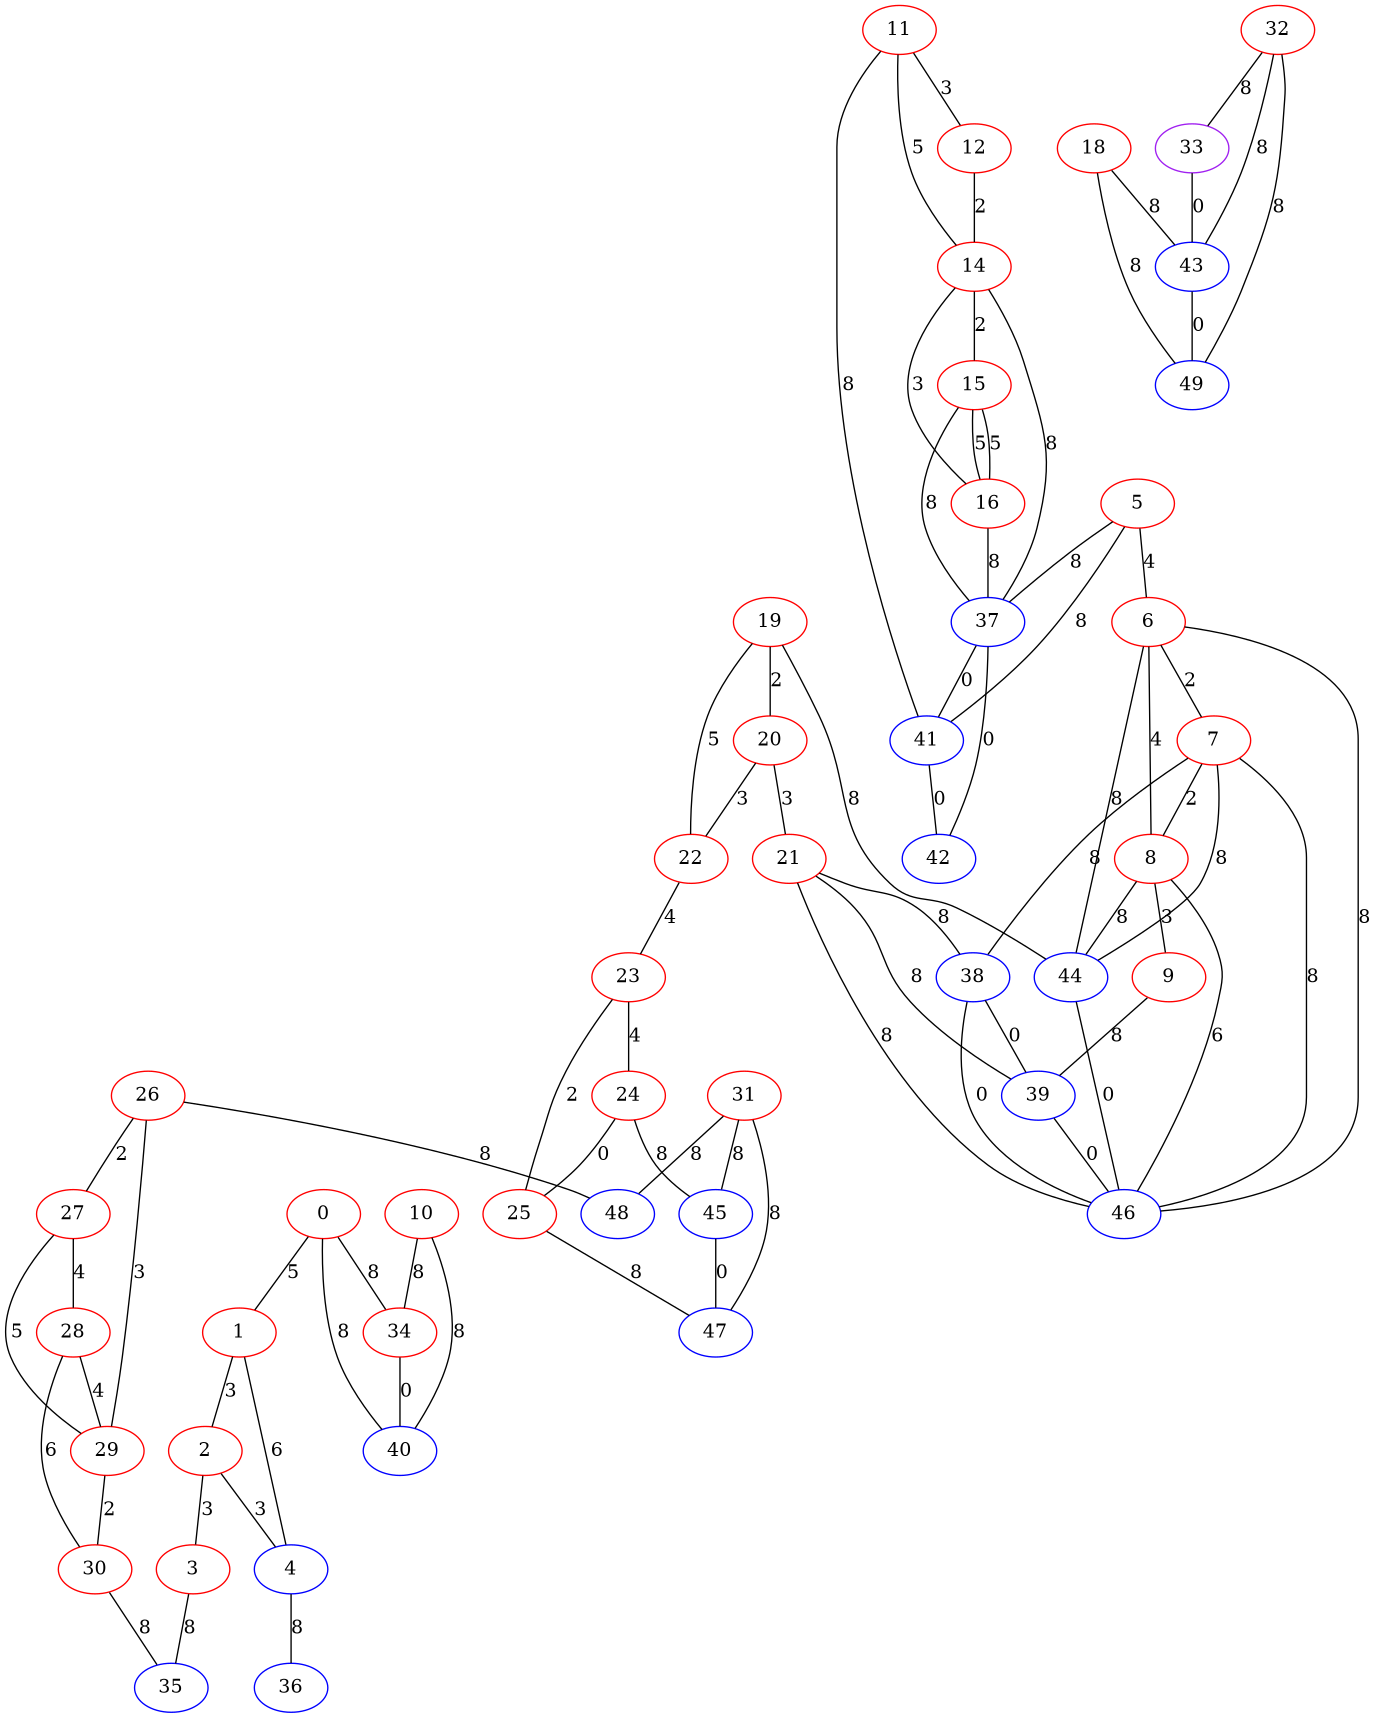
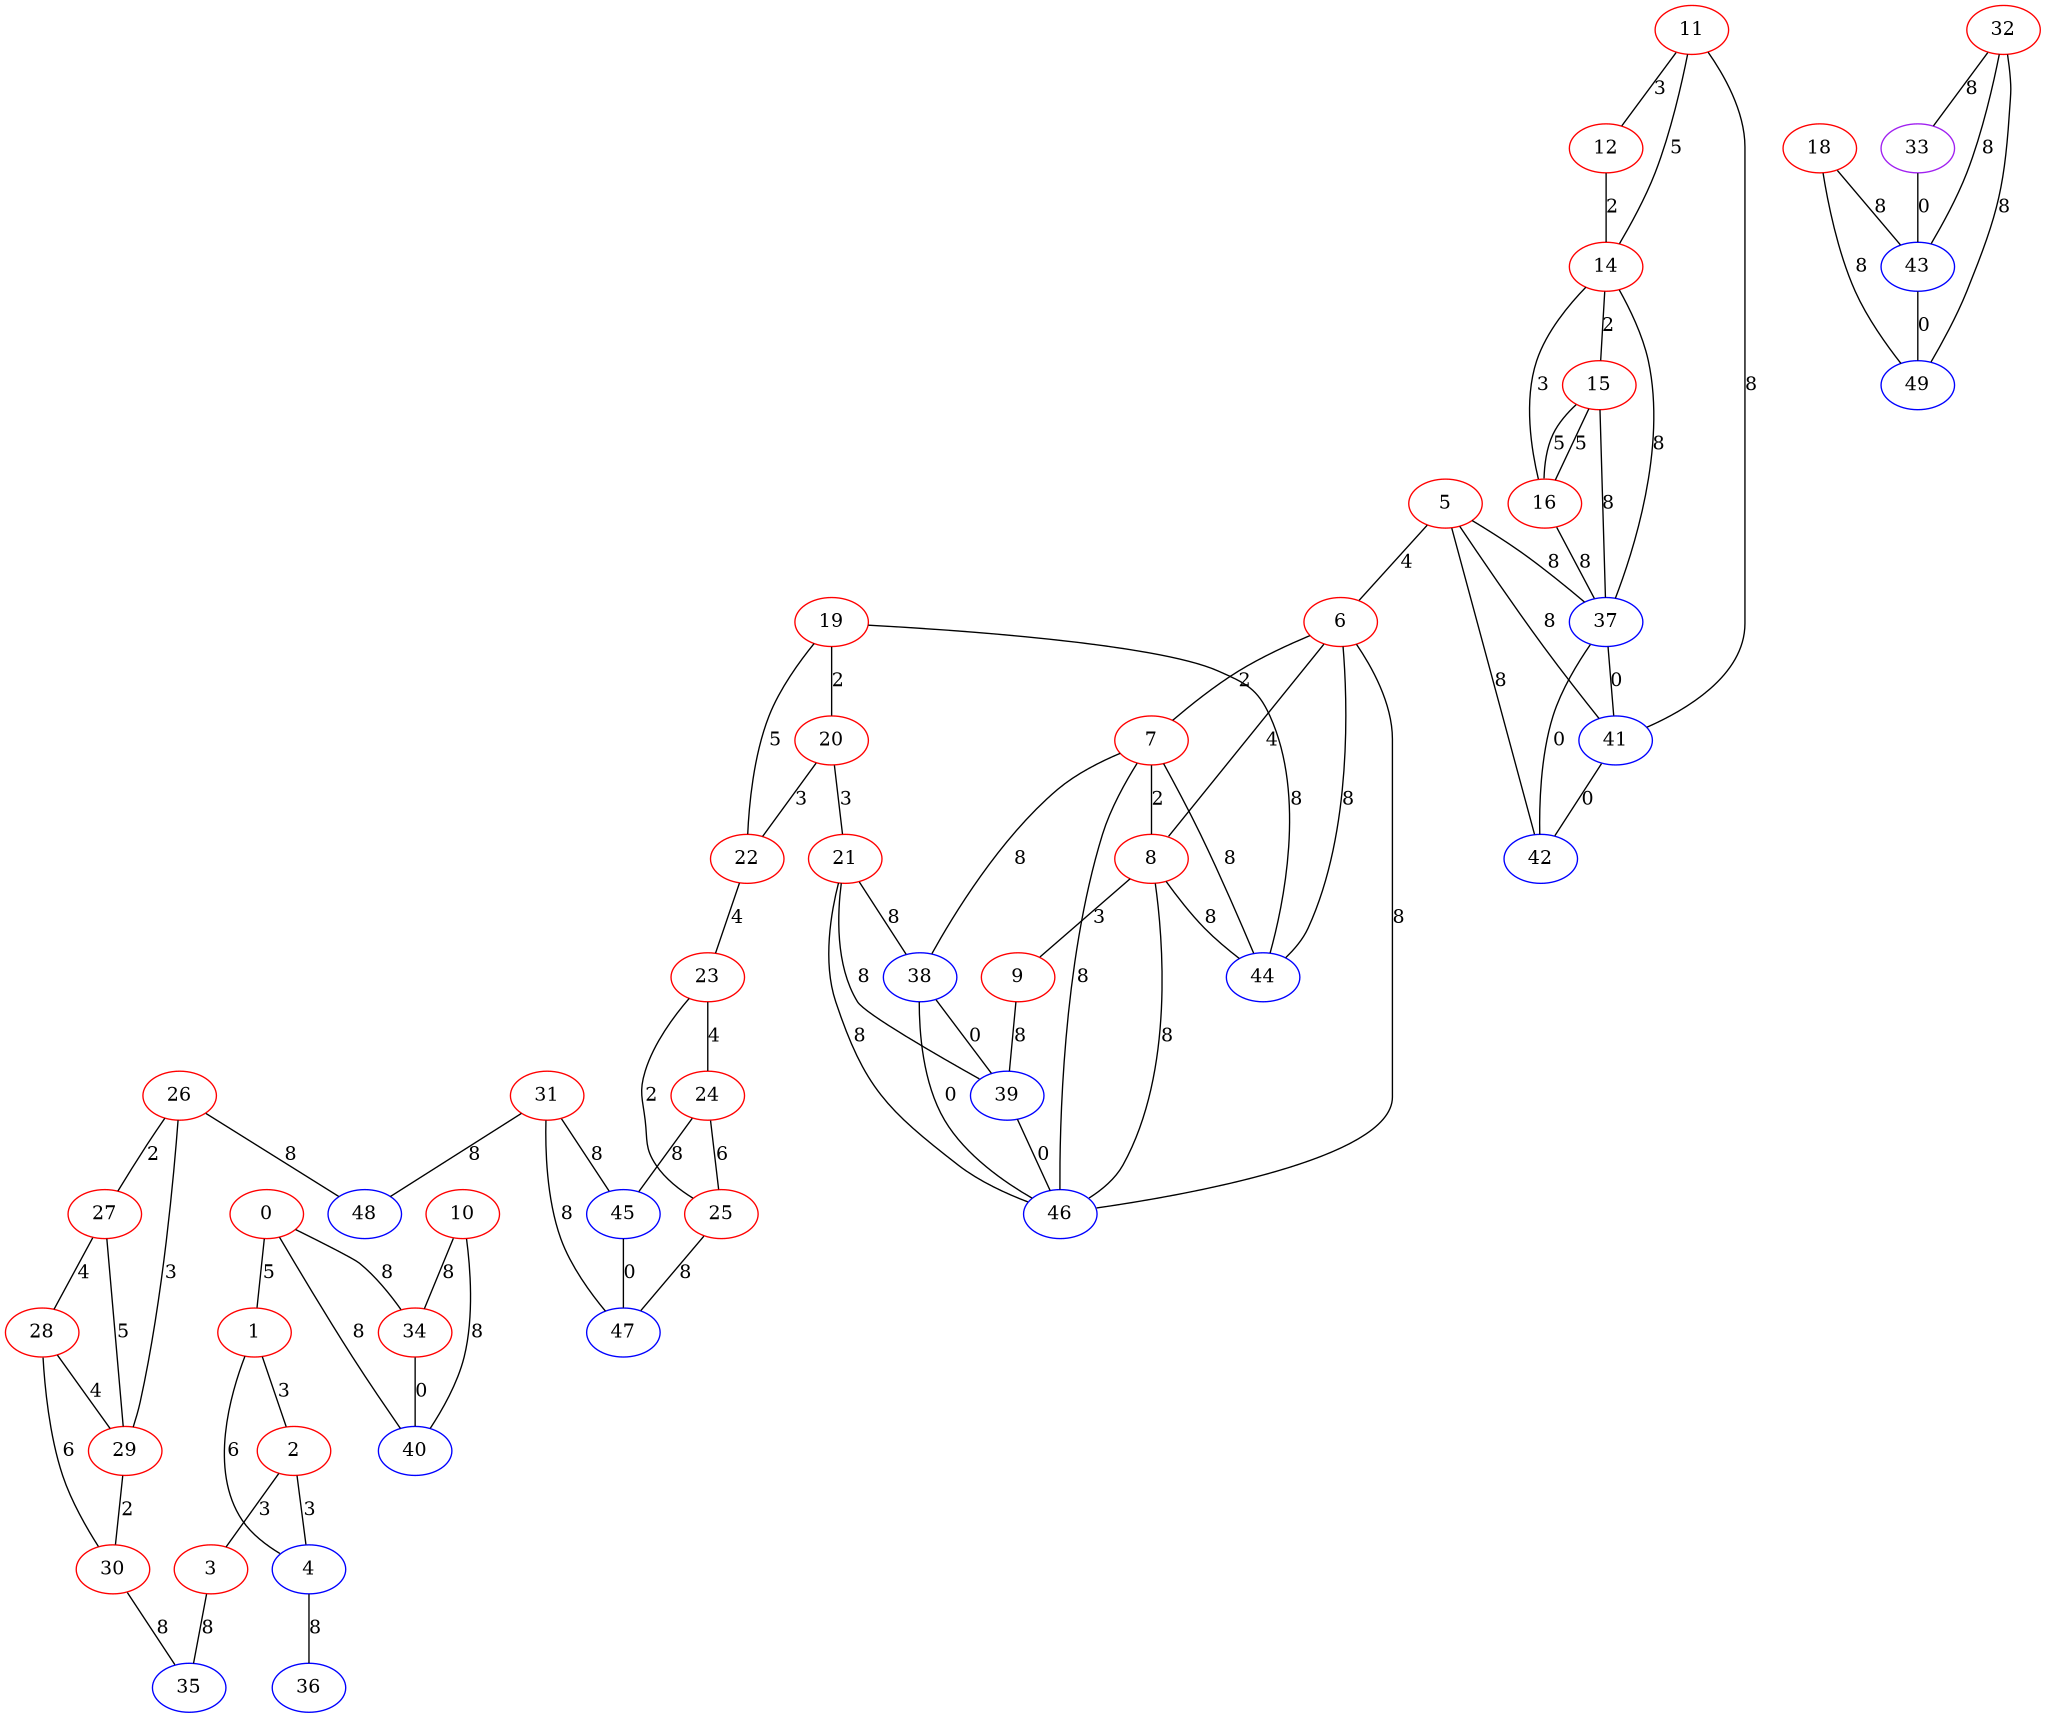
edge "5" -- "42": added, label "8"
edge "8" -- "46": label "6" -> "8"
edge "44" -- "46": removed, label "0"
edge "24" -- "25": label "0" -> "6"
